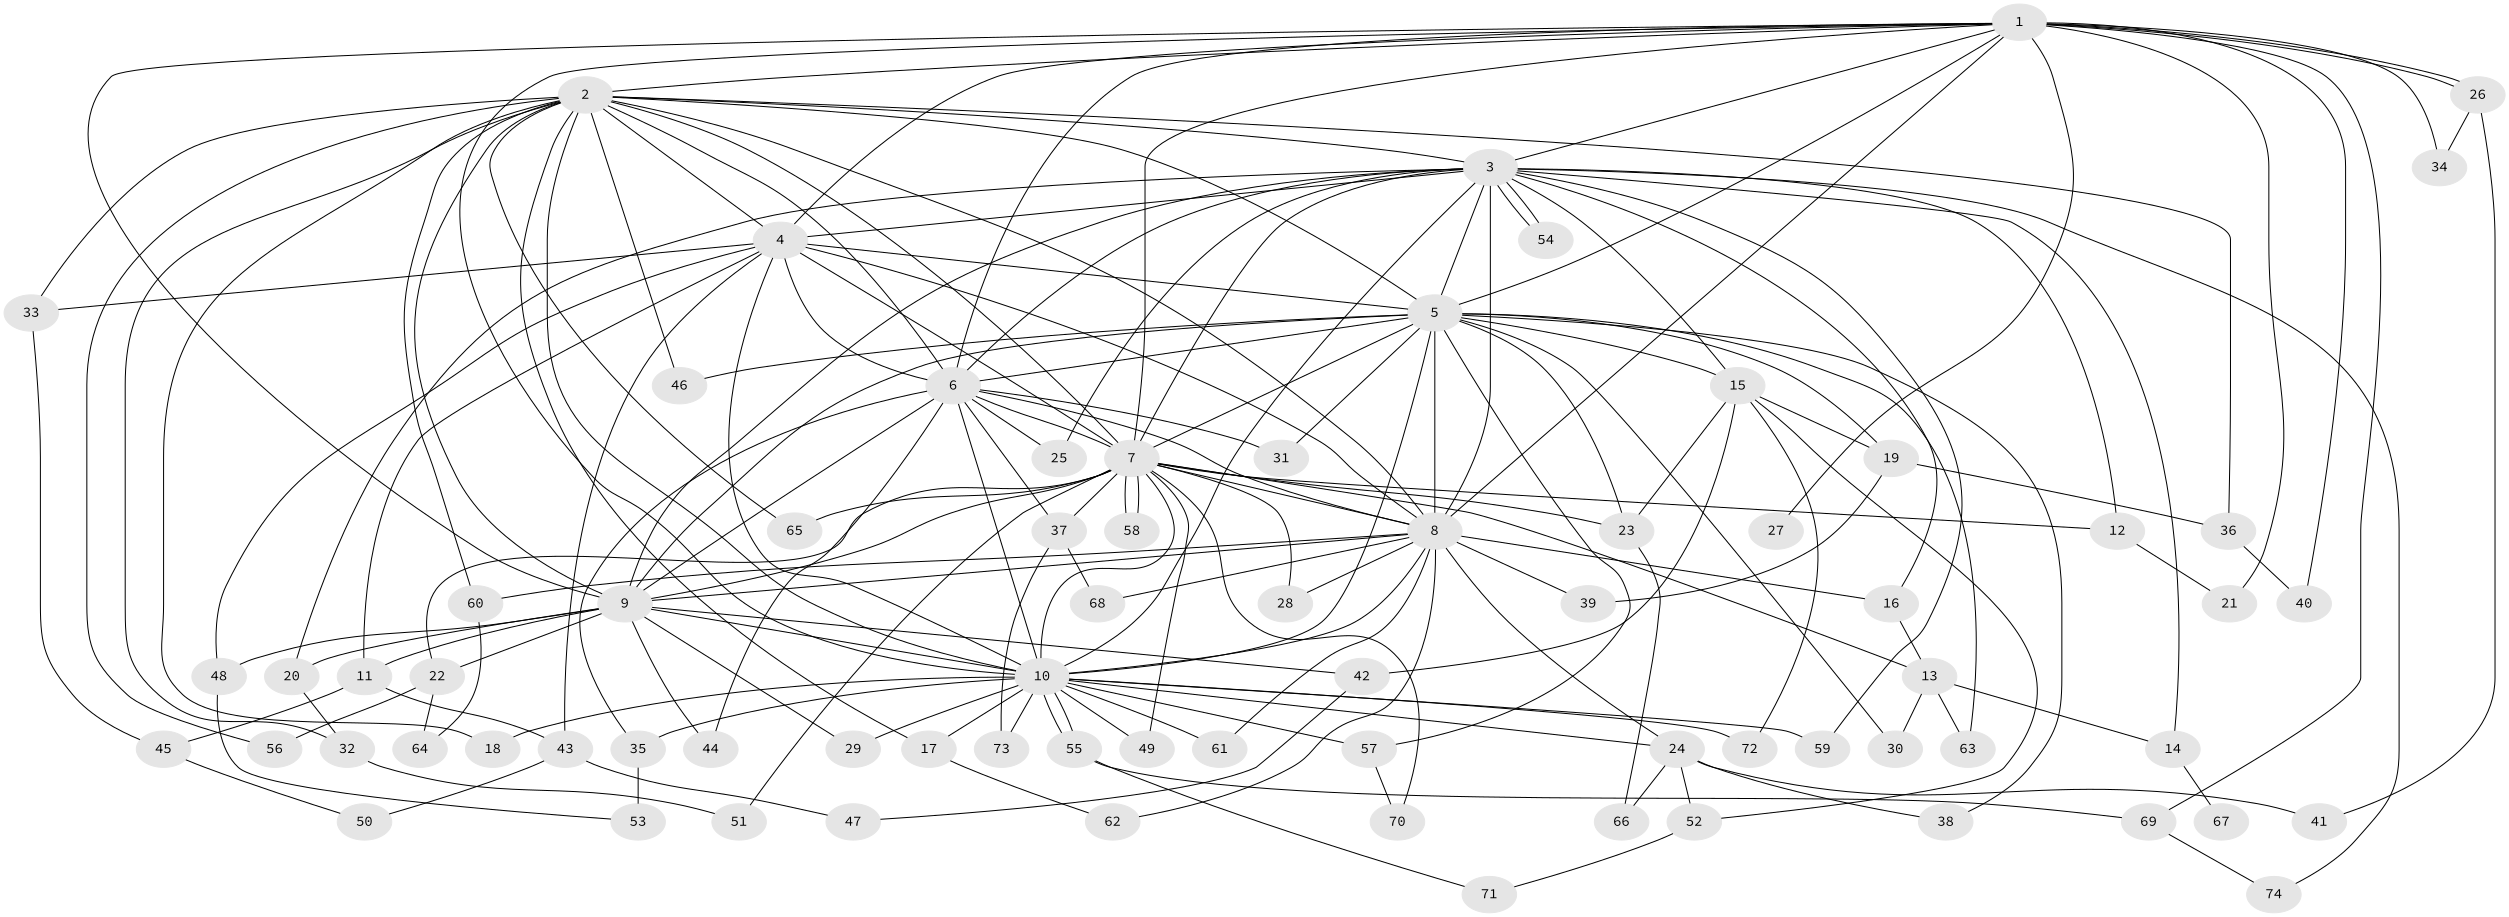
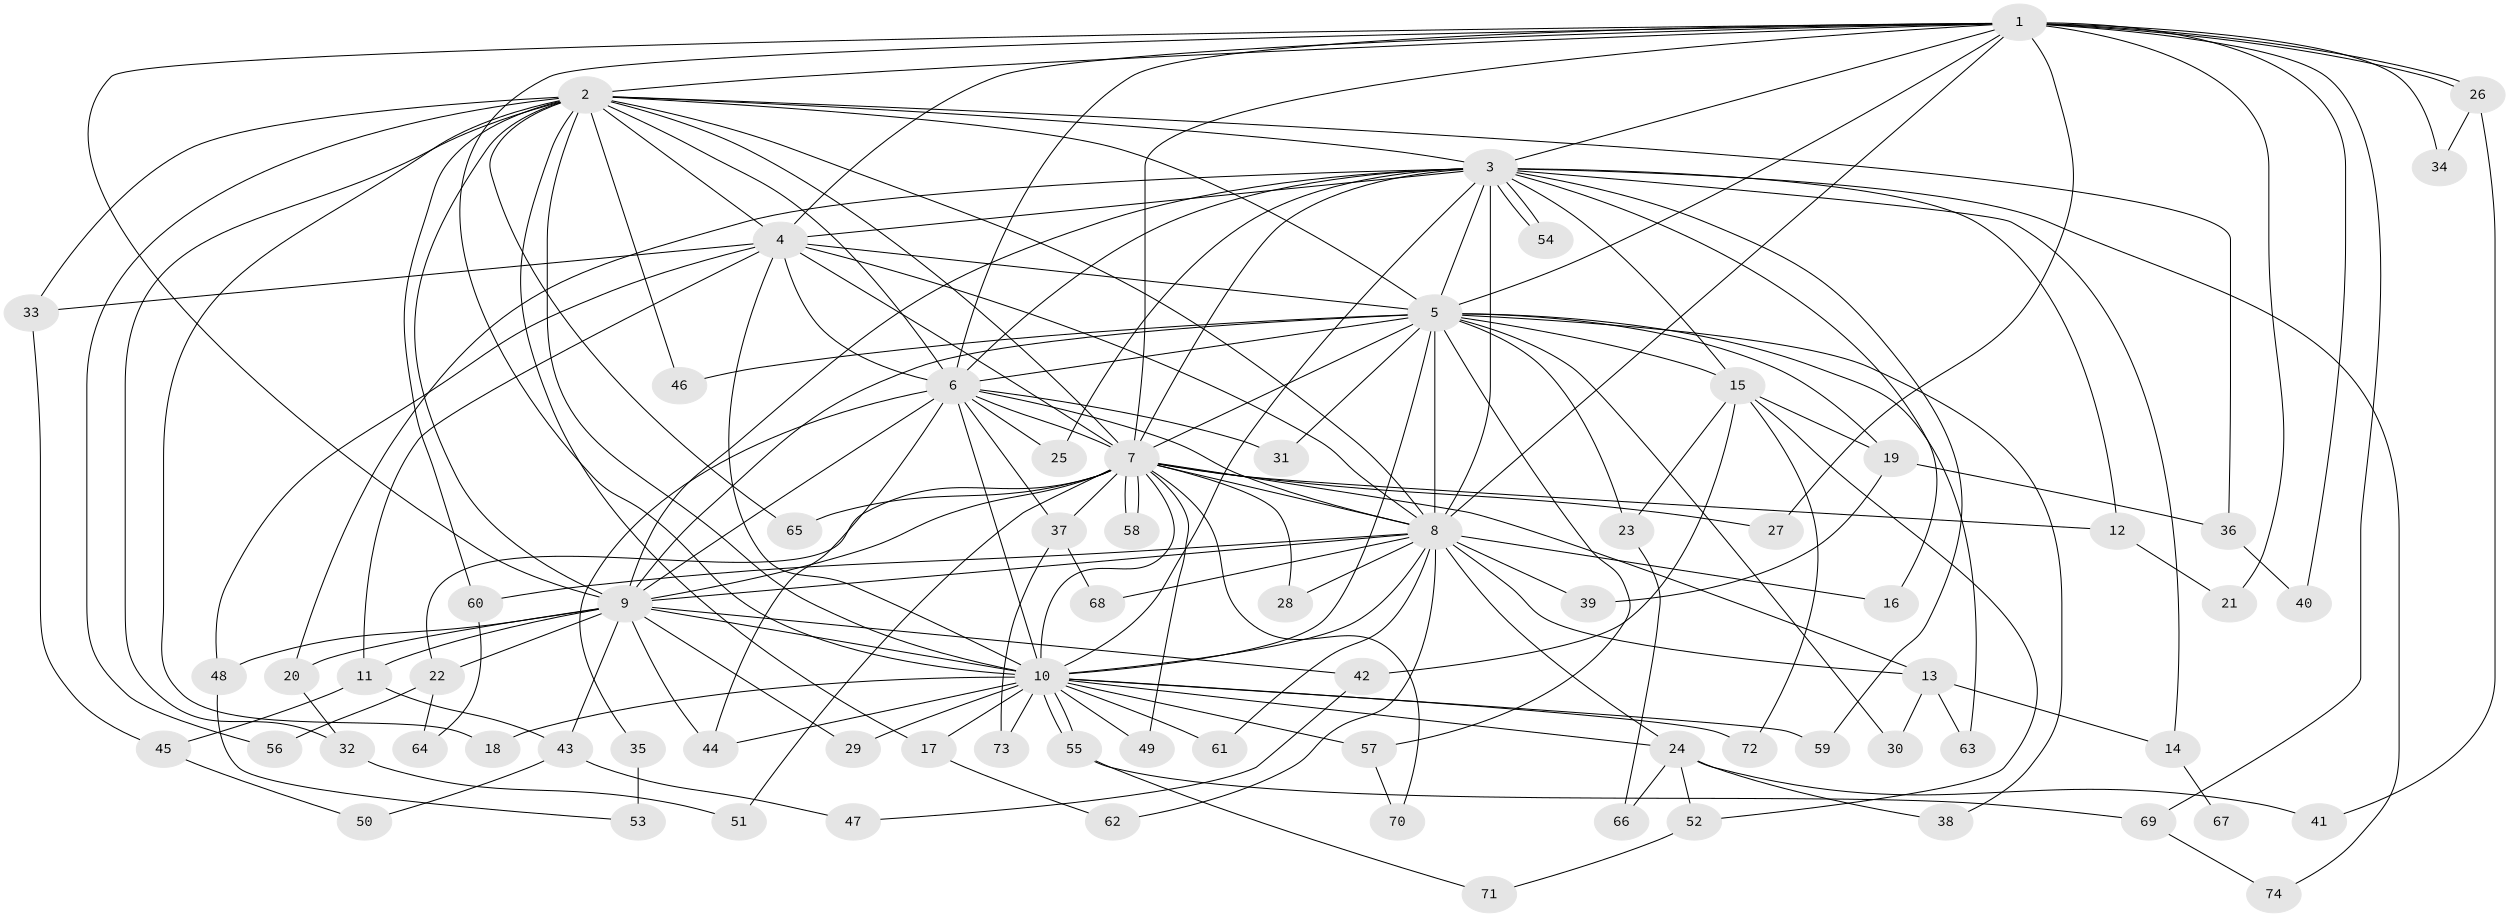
edge "4" -- "43": now "9" -- "43"
edge "7" -- "23": now "7" -- "27"
edge "16" -- "13": now "8" -- "13"
edge "10" -- "35": now "10" -- "44"
